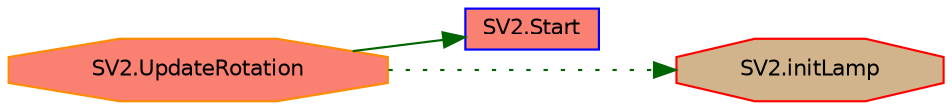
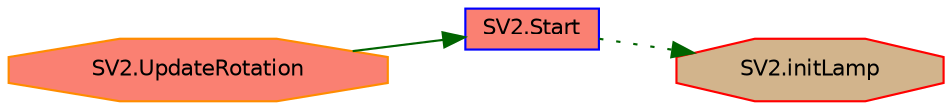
edge "SV2.UpdateRotation" -> "SV2.initLamp": now "SV2.Start" -> "SV2.initLamp"
